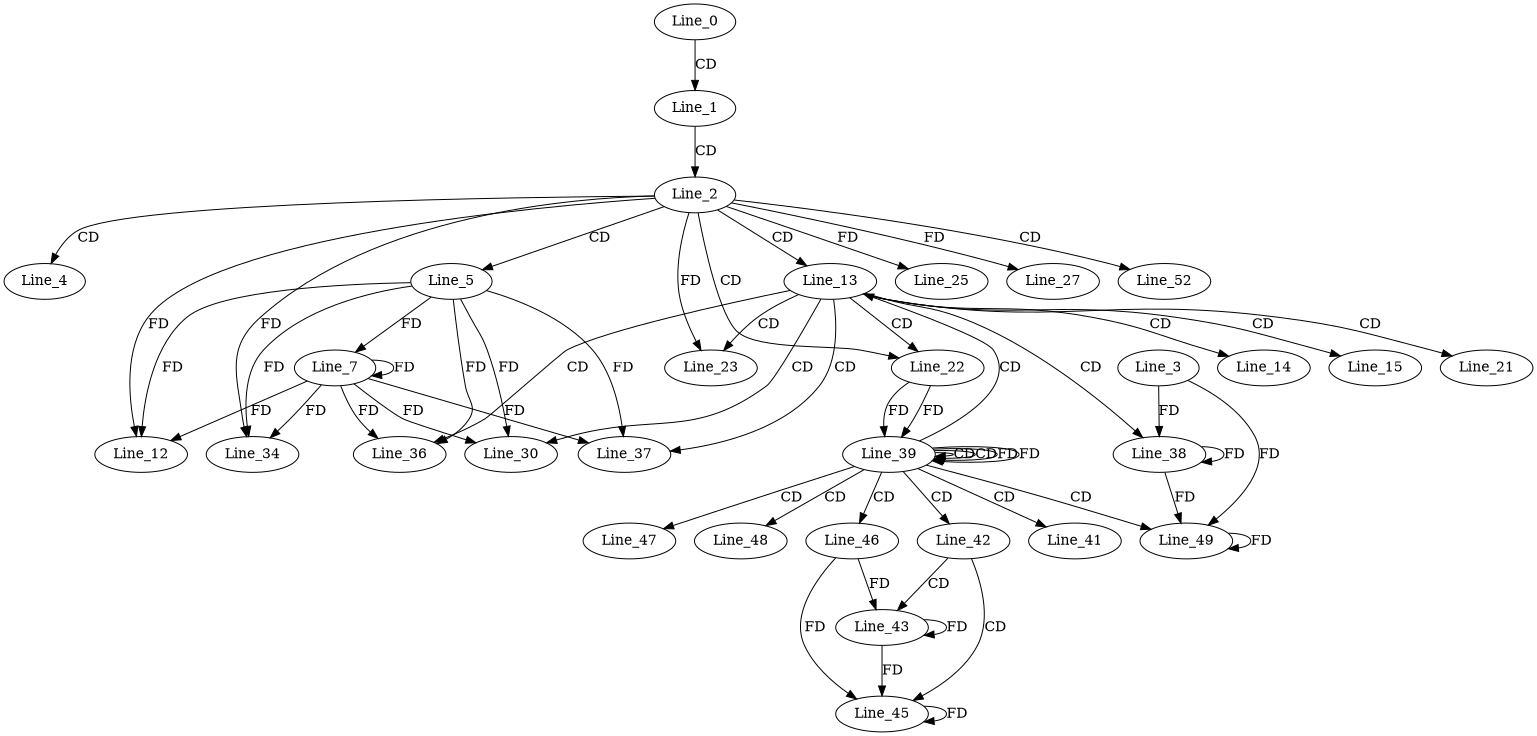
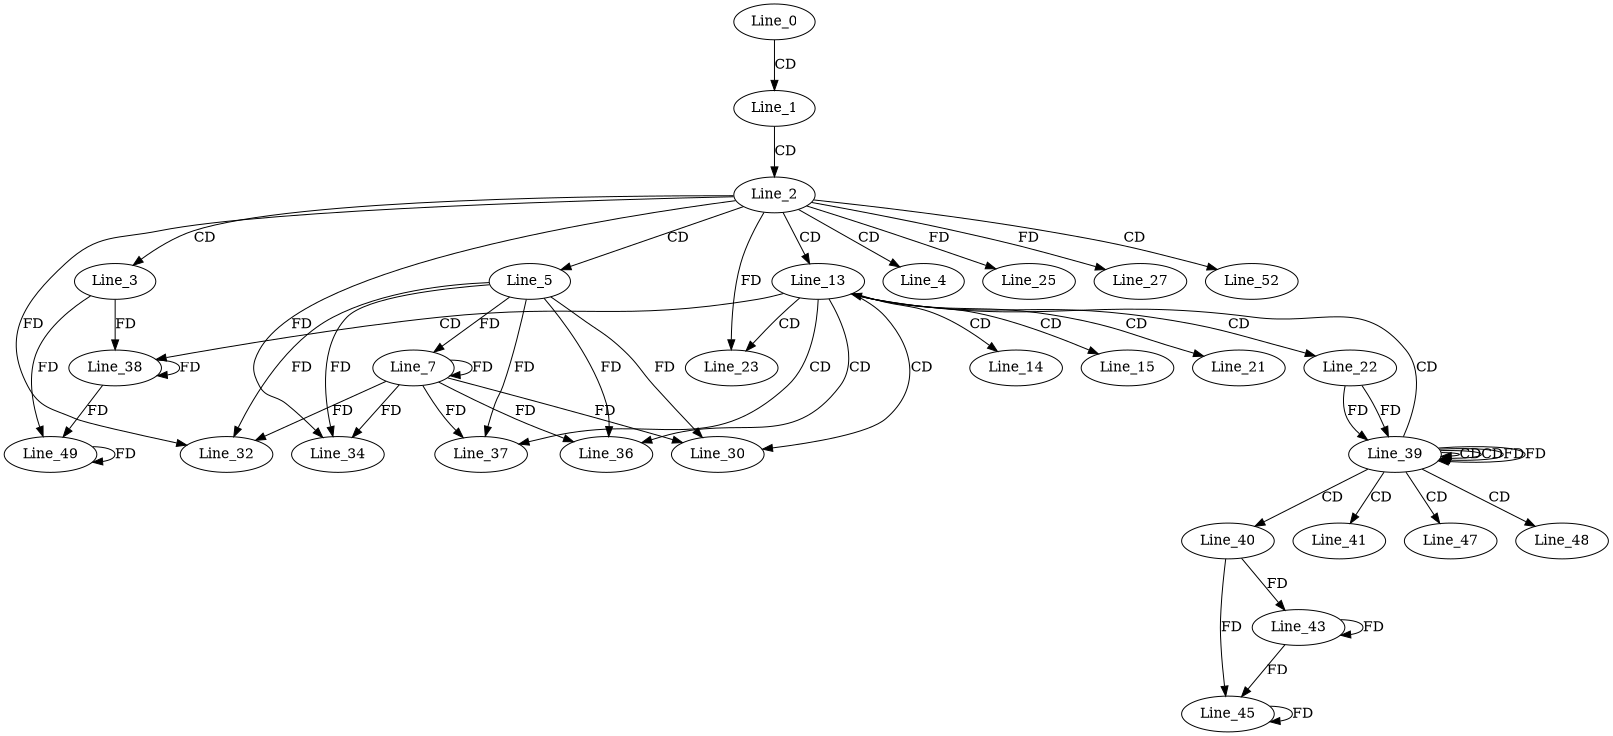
edge "Line_2" -> "Line_22": now "Line_2" -> "Line_3"
node "Line_12": label "Line_12" -> "Line_32"
edge "Line_39" -> "Line_49": removed, label "CD"
node "Line_46": label "Line_46" -> "Line_40"
node "Line_42": removed
